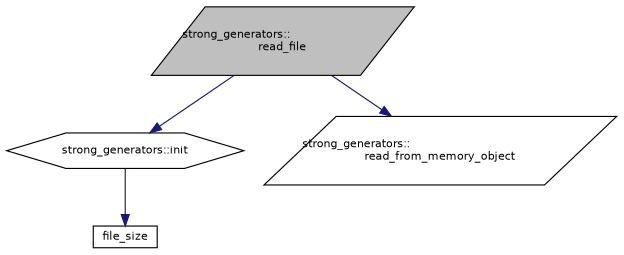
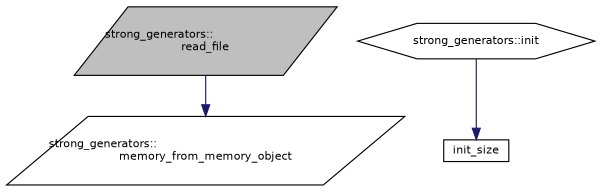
edge "strong_generators:: read_file" -> "strong_generators::init": removed
node "strong_generators:: read_from_memory_object": label "strong_generators:: read_from_memory_object" -> "strong_generators:: memory_from_memory_object"
node "file_size": label "file_size" -> "init_size"
